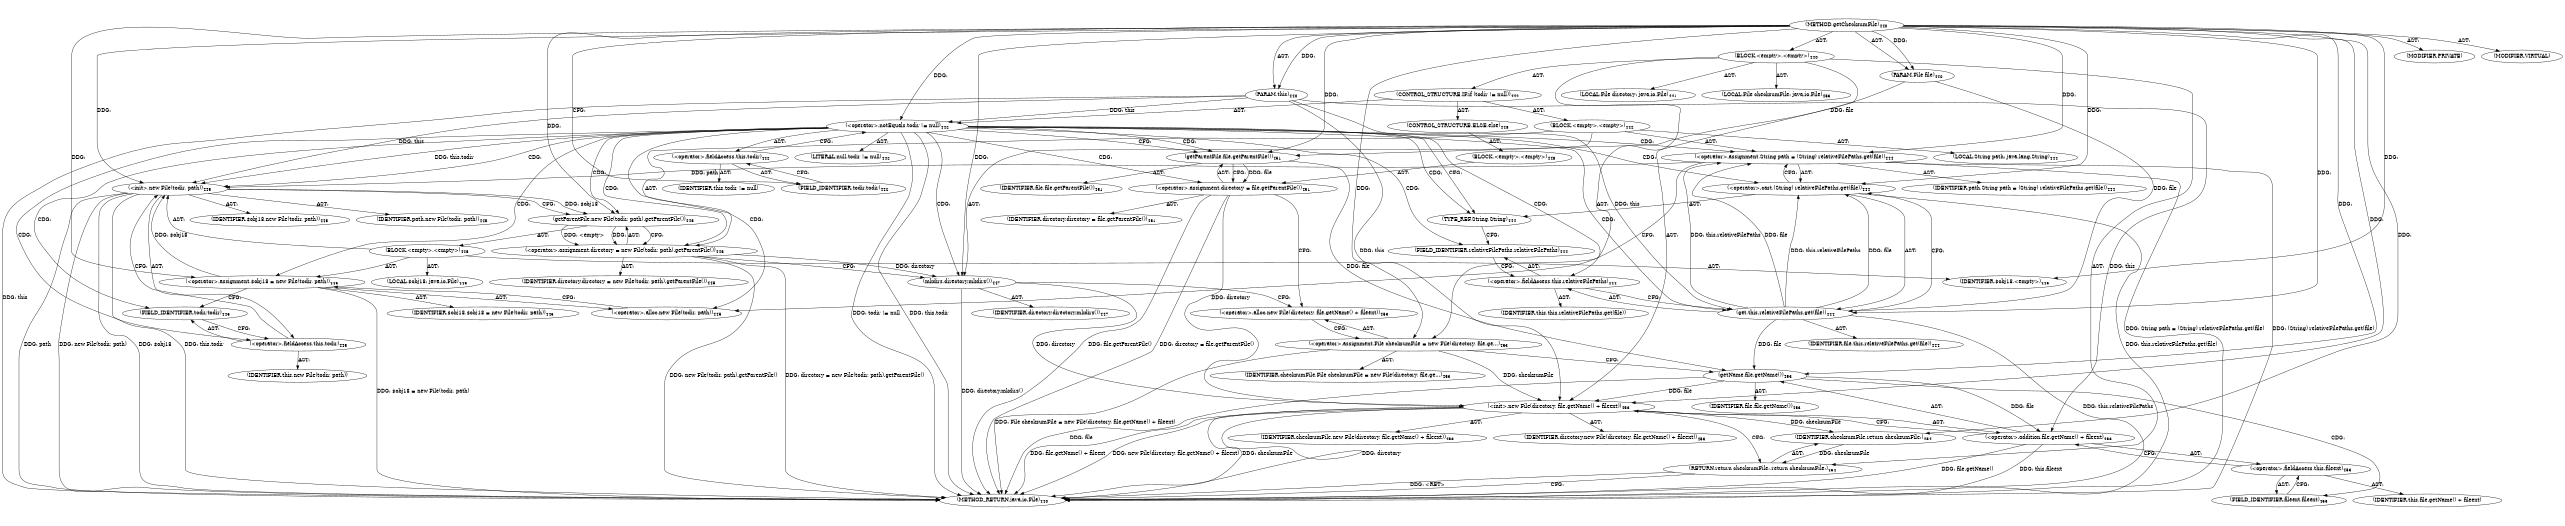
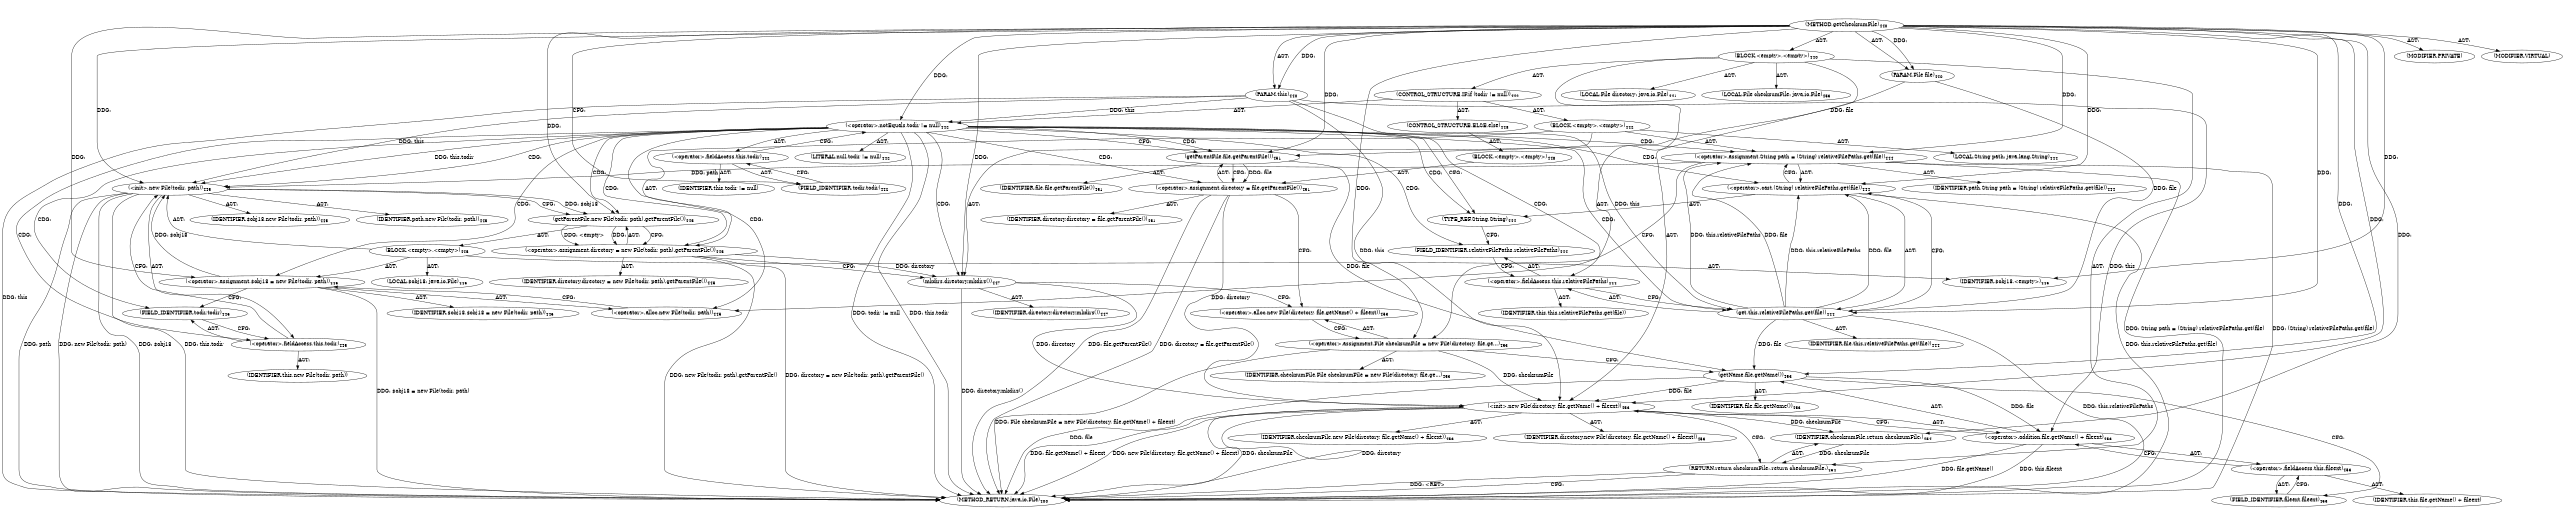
edge "(getName,file.getName())" -> "(FIELD_IDENTIFIER,fileext,fileext)": label "CDG: " -> "CFG: "
node "(METHOD_RETURN,java.io.File)": text "440" -> "400"
